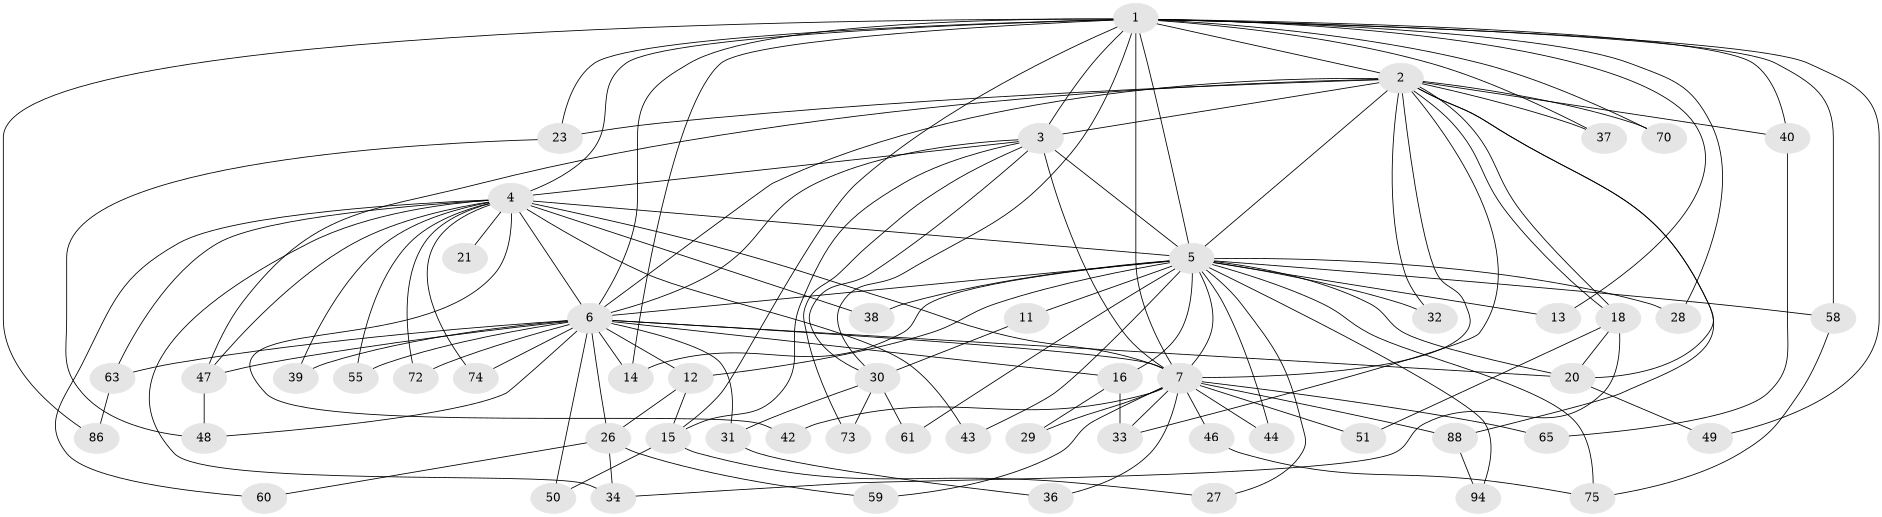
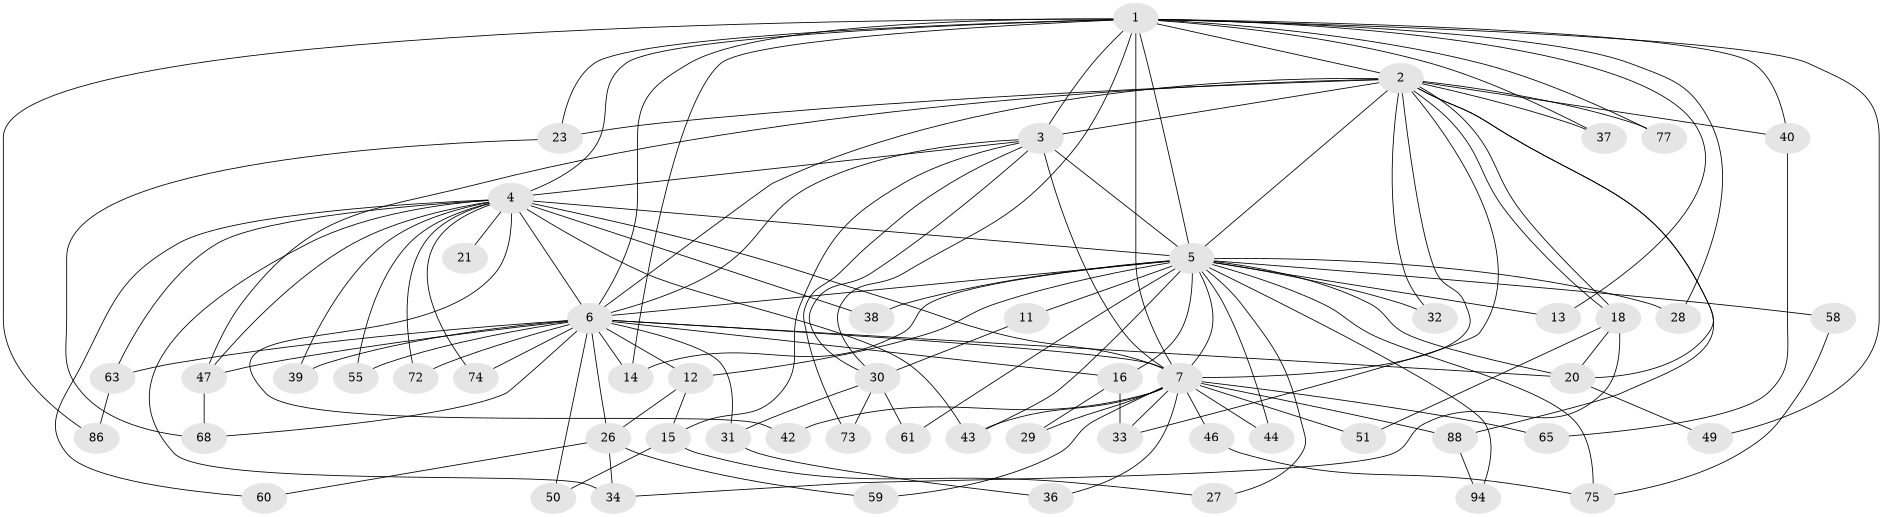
edge "1" -- "58": removed
node "70": label "70" -> "77"
edge "1" -- "15": removed
edge "7" -- "43": added
node "48": label "48" -> "68"
